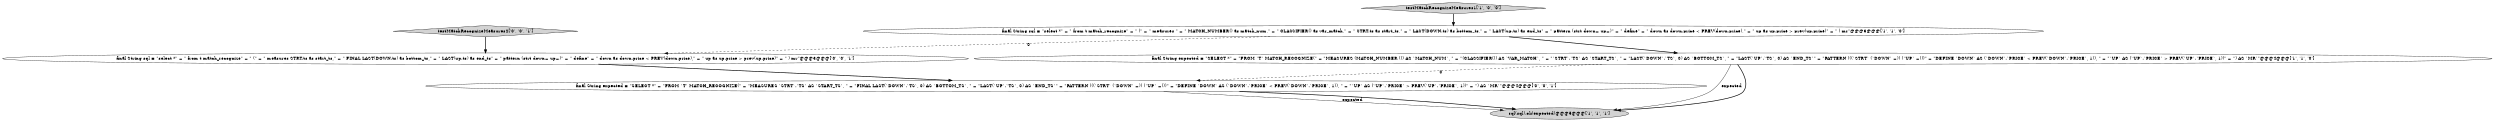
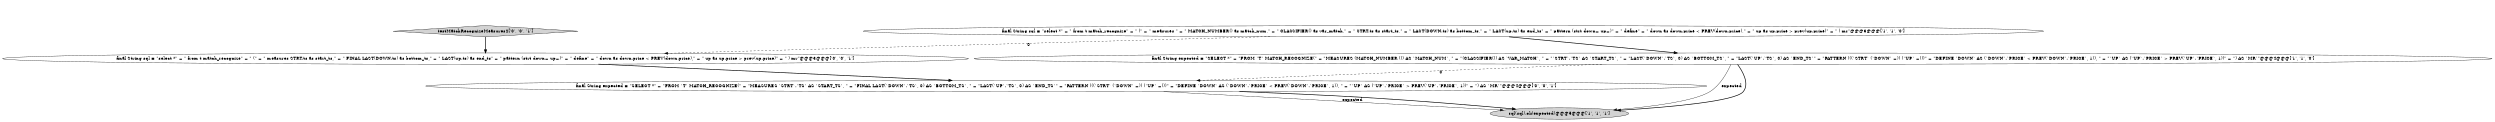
node "testMatchRecognizeMeasures1['1', '0', '0']": removed
